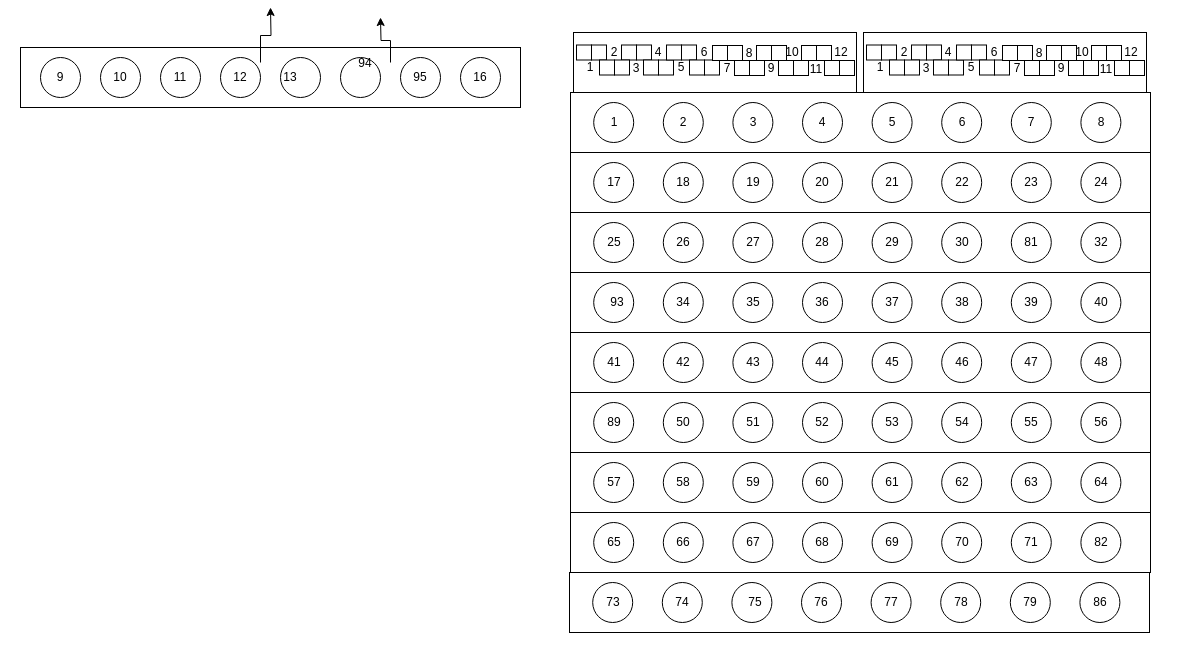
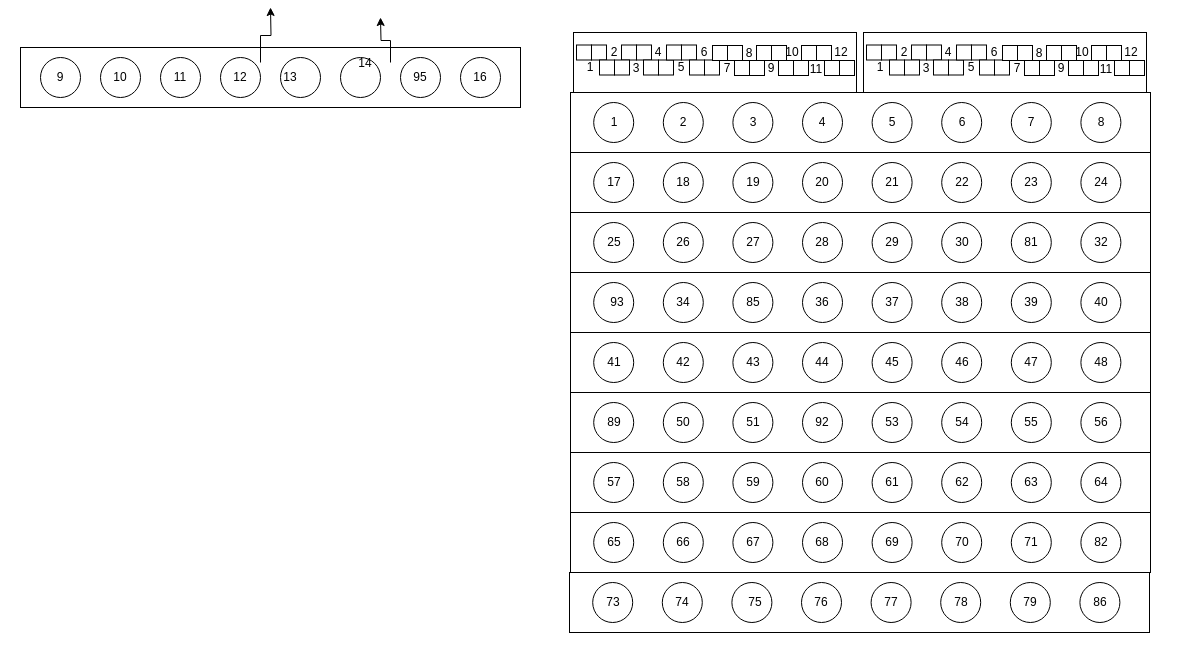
node "94": label "94" -> "14"
node "35": label "35" -> "85"
node "52": label "52" -> "92"
